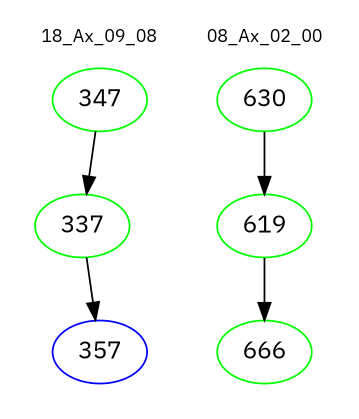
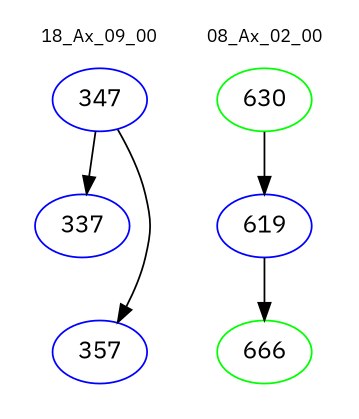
cluster "18_Ax_09_08": label "18_Ax_09_08" -> "18_Ax_09_00"
node "347": color green -> blue
node "337": color green -> blue
node "619": color green -> blue
edge "337" -> "357": now "347" -> "357"
